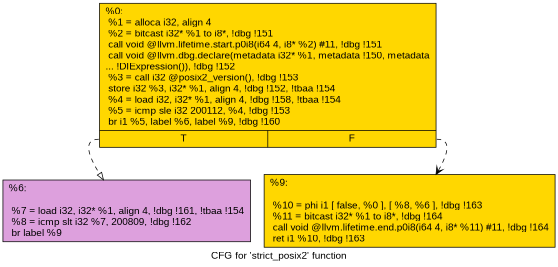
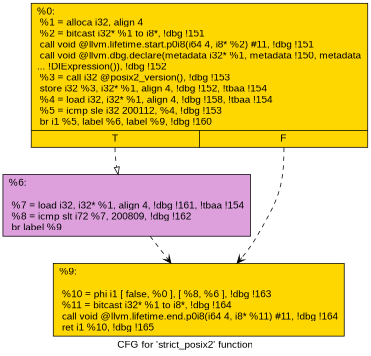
node "%6:": text "%8 = icmp slt i32 %7, 200809, !dbg !162" -> "%8 = icmp slt i72 %7, 200809, !dbg !162"
node "%9:": text "ret i1 %10, !dbg !163" -> "ret i1 %10, !dbg !165"
edge "%6:" -> "%9:": added
